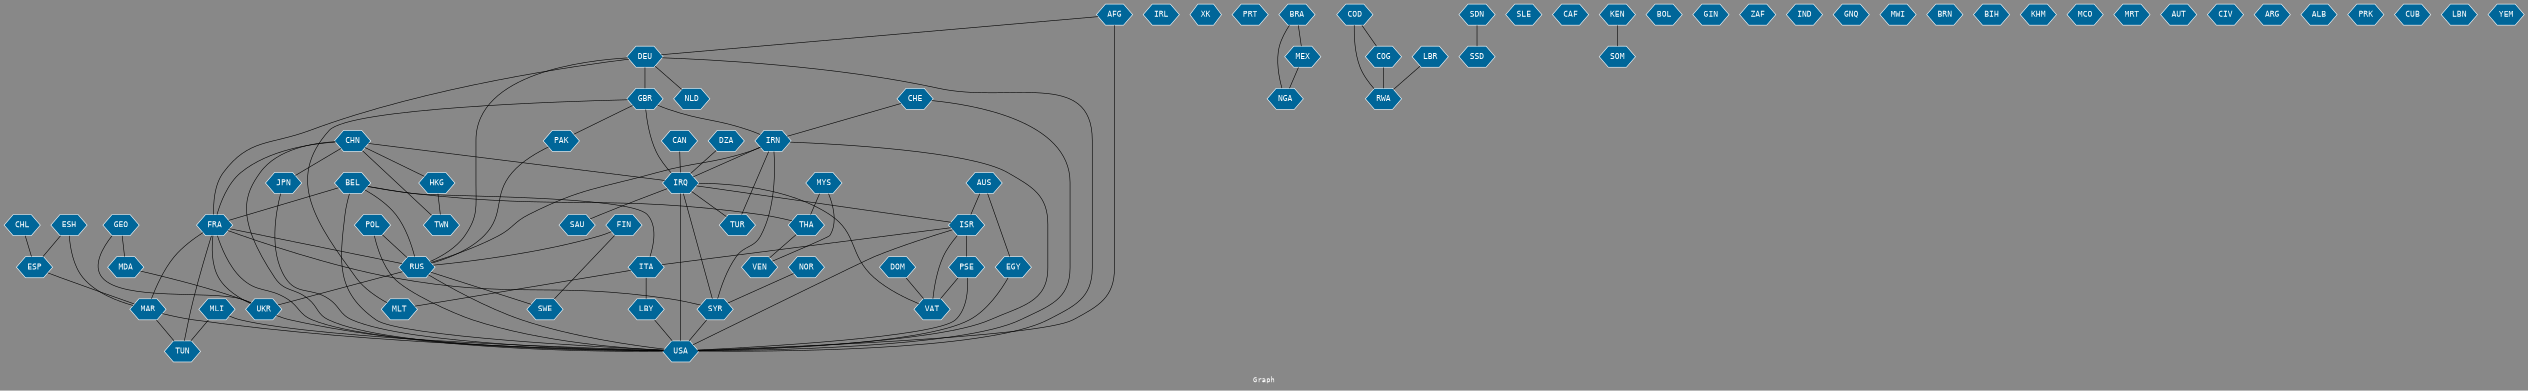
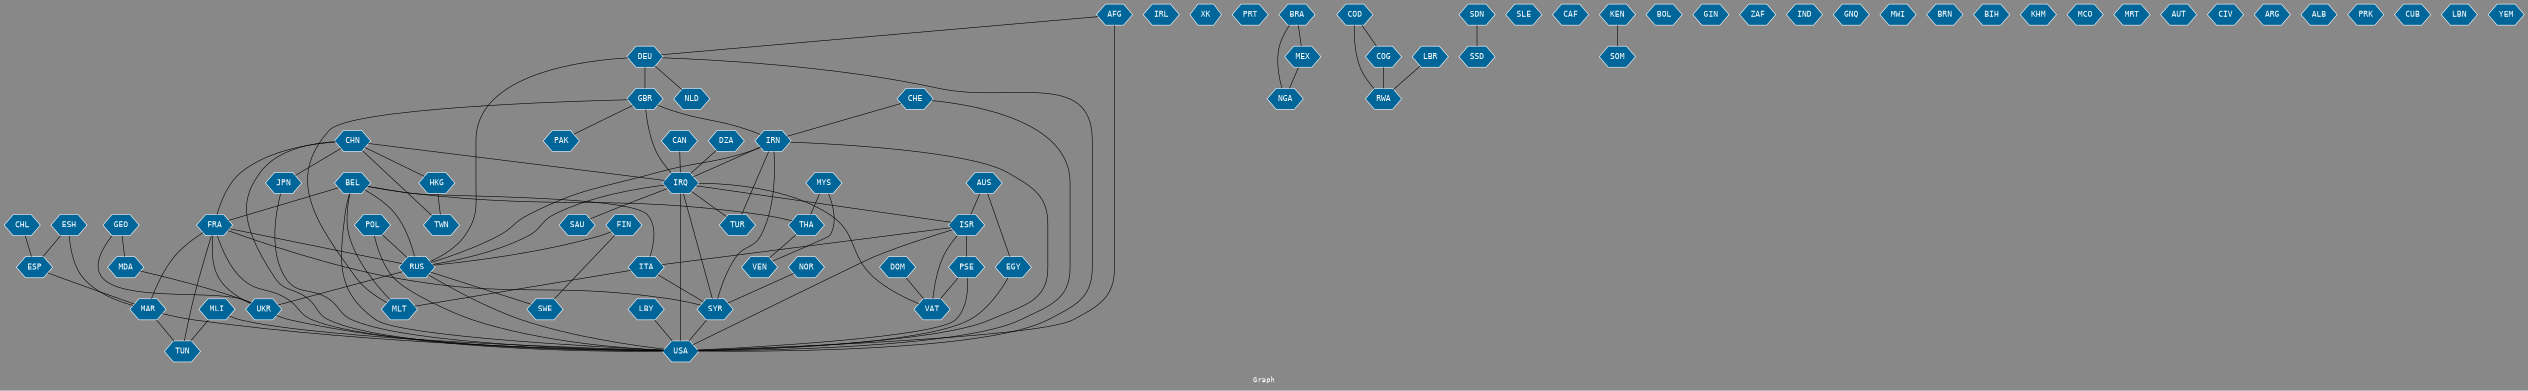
edge "DEU" -- "FRA": removed
edge "PAK" -- "RUS": now "IRQ" -- "RUS"
edge "BEL" -- "MLT": added
edge "ITA" -- "LBY": now "ITA" -- "SYR"
